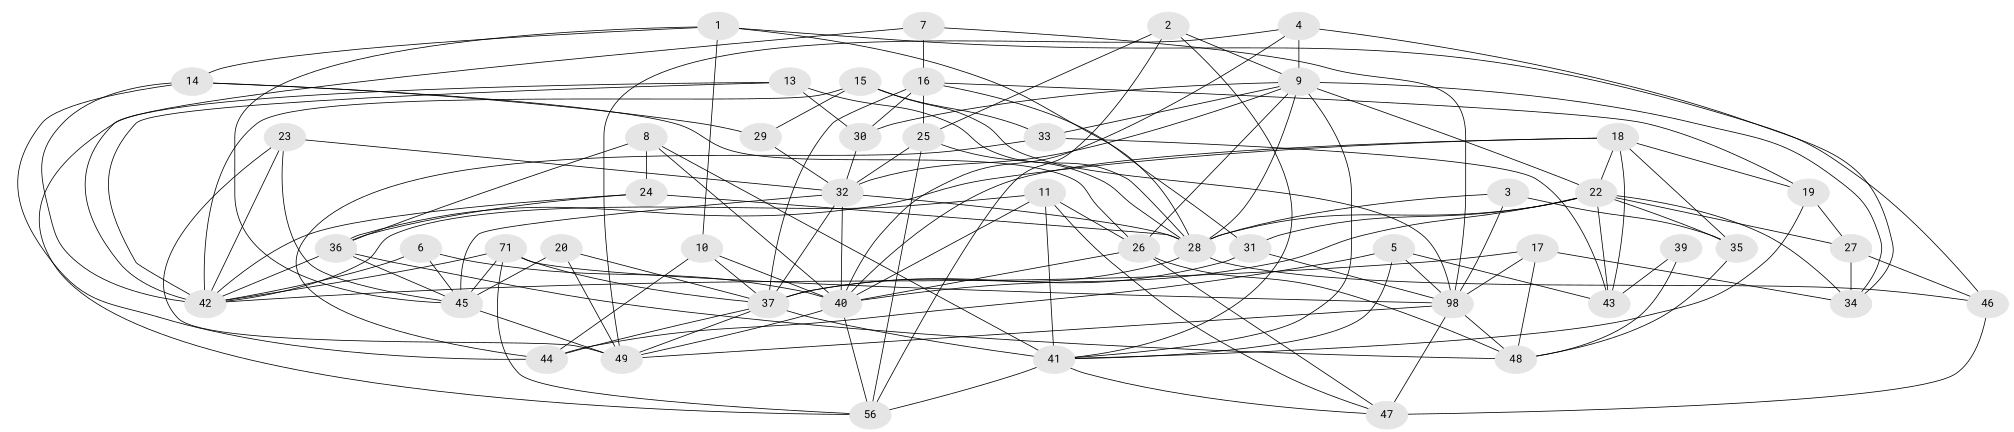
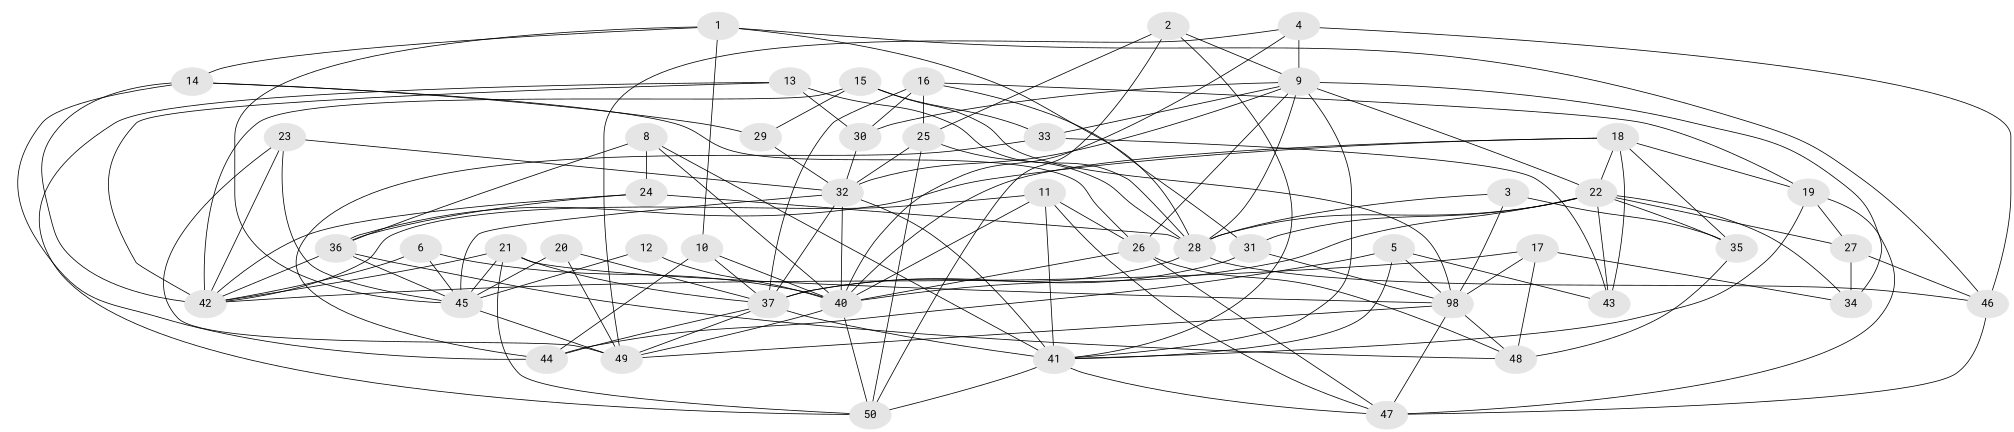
node "7": removed
edge "4" -- "34": now "4" -- "46"
edge "32" -- "28": now "32" -- "41"
node "71": label "71" -> "21"
node "12": added
node "39": removed
edge "19" -- "47": added
node "56": label "56" -> "50"
